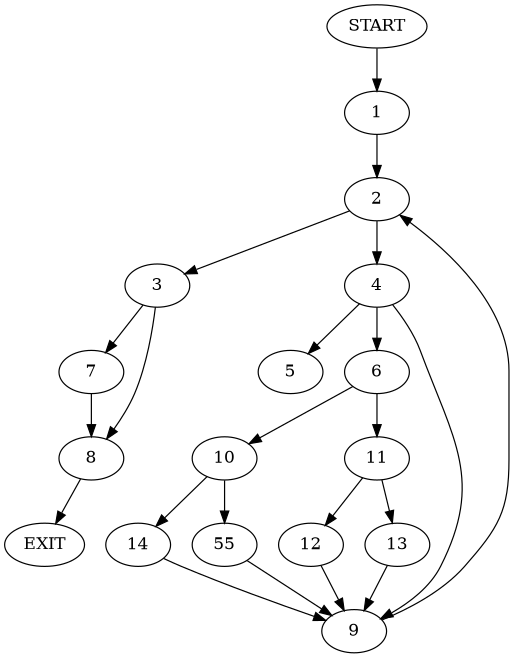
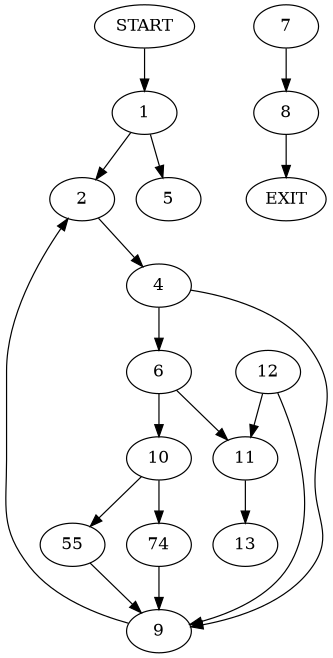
node "3": removed
edge "4" -> "5": now "1" -> "5"
edge "11" -> "12": reversed
node "14": label "14" -> "74"
edge "13" -> "9": removed
